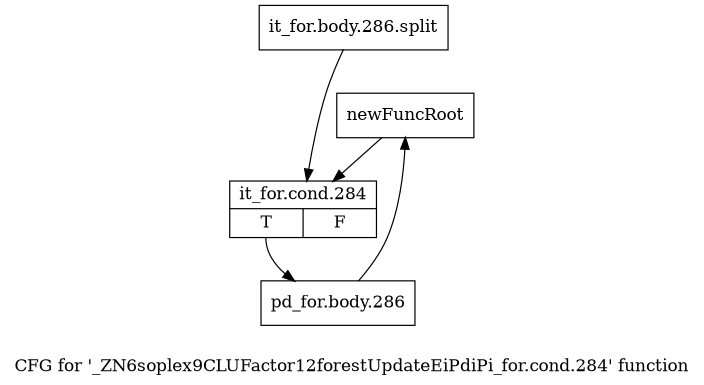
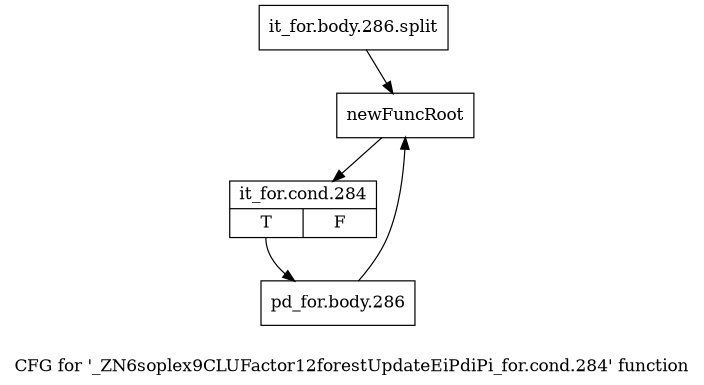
edge "it_for.body.286.split" -> "it_for.cond.284": now "it_for.body.286.split" -> "newFuncRoot"
